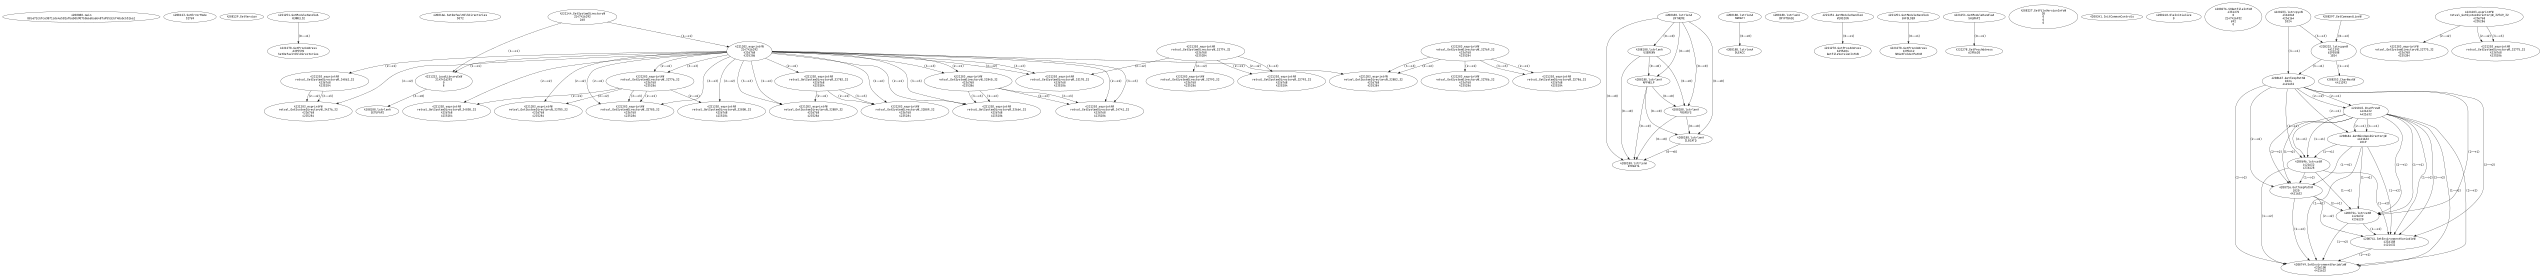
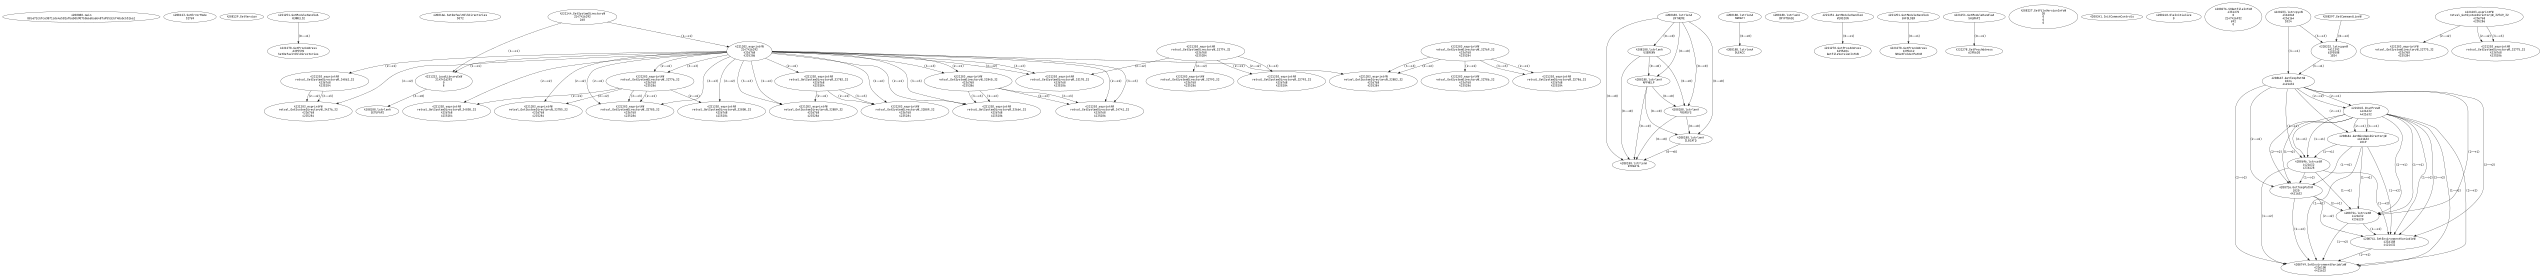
node "4208353.CharNextW 4411392": removed
